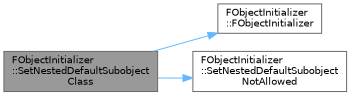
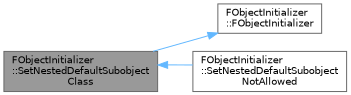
edge "FObjectInitializer ::SetNestedDefaultSubobject Class" -> "FObjectInitializer ::SetNestedDefaultSubobject NotAllowed": reversed
